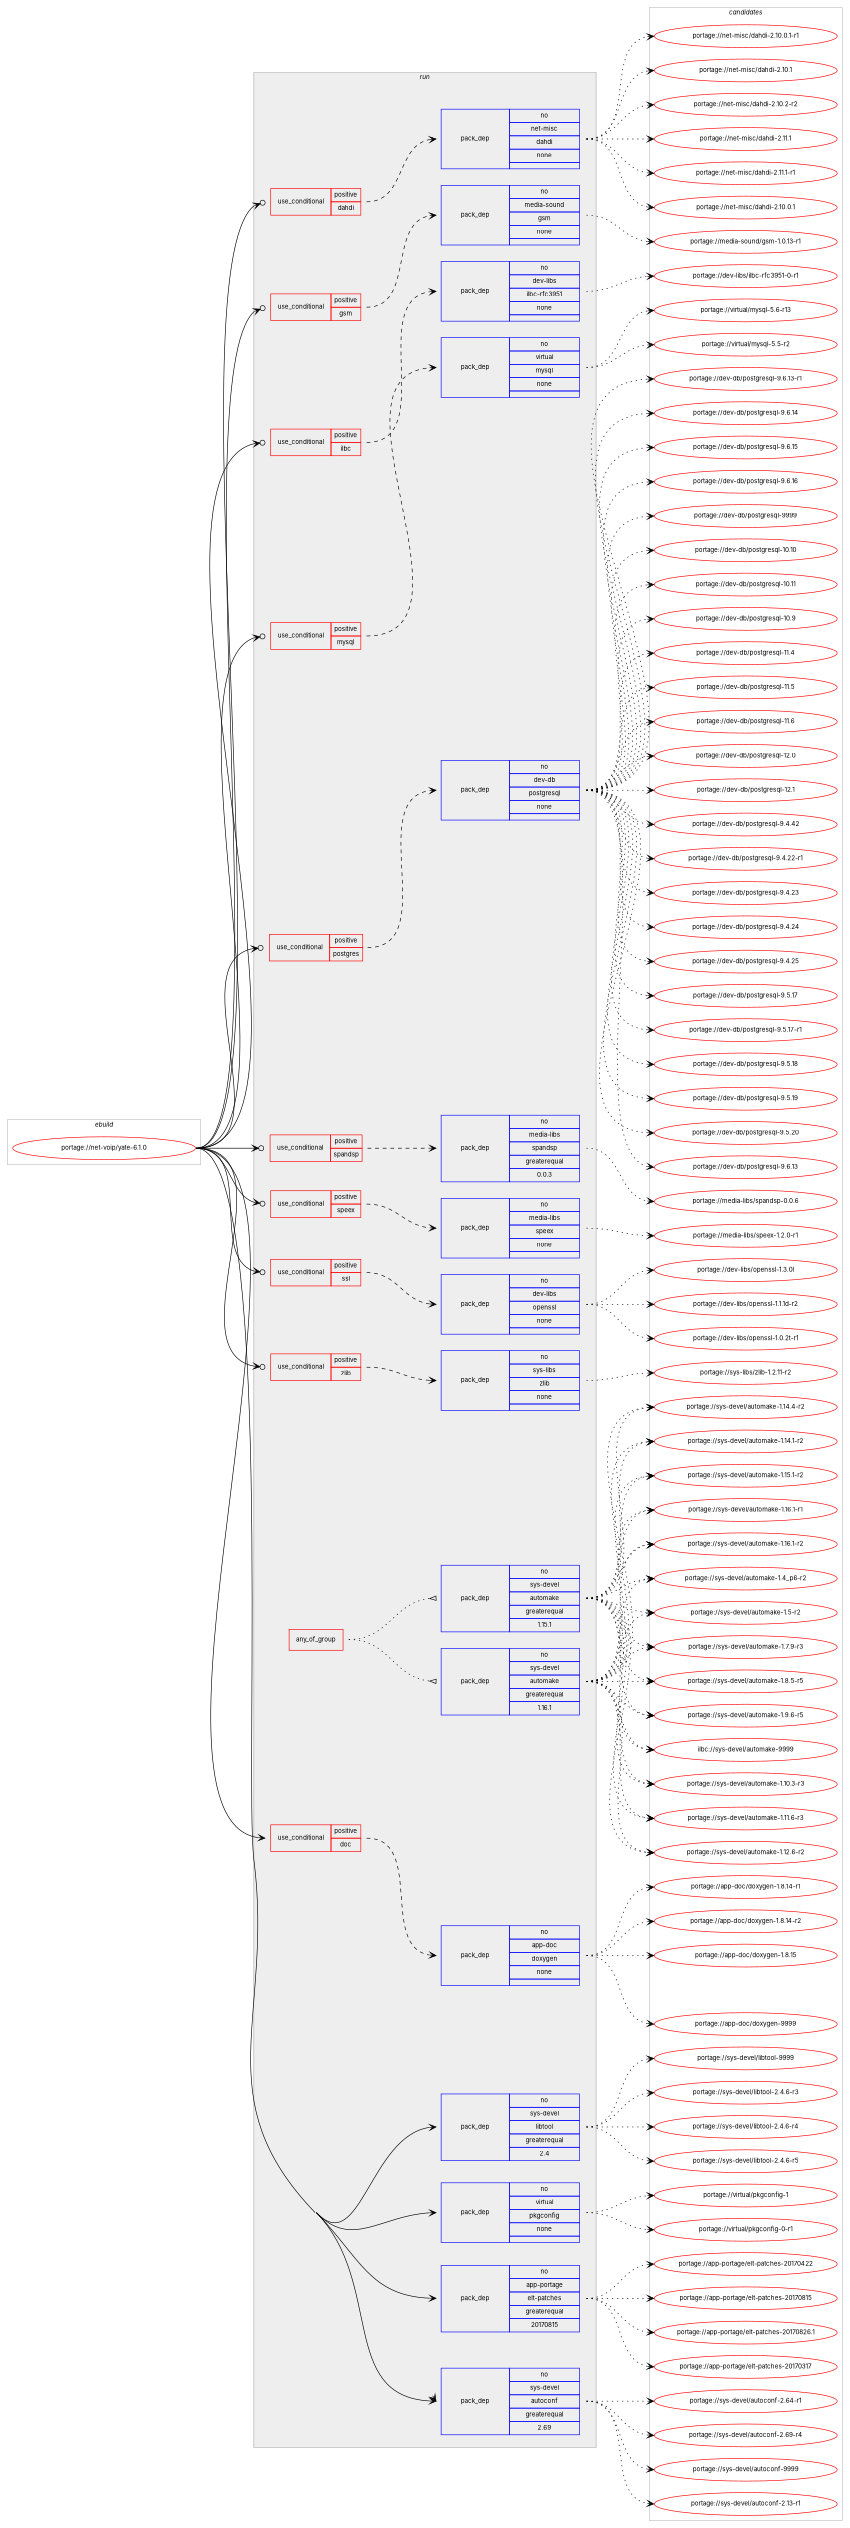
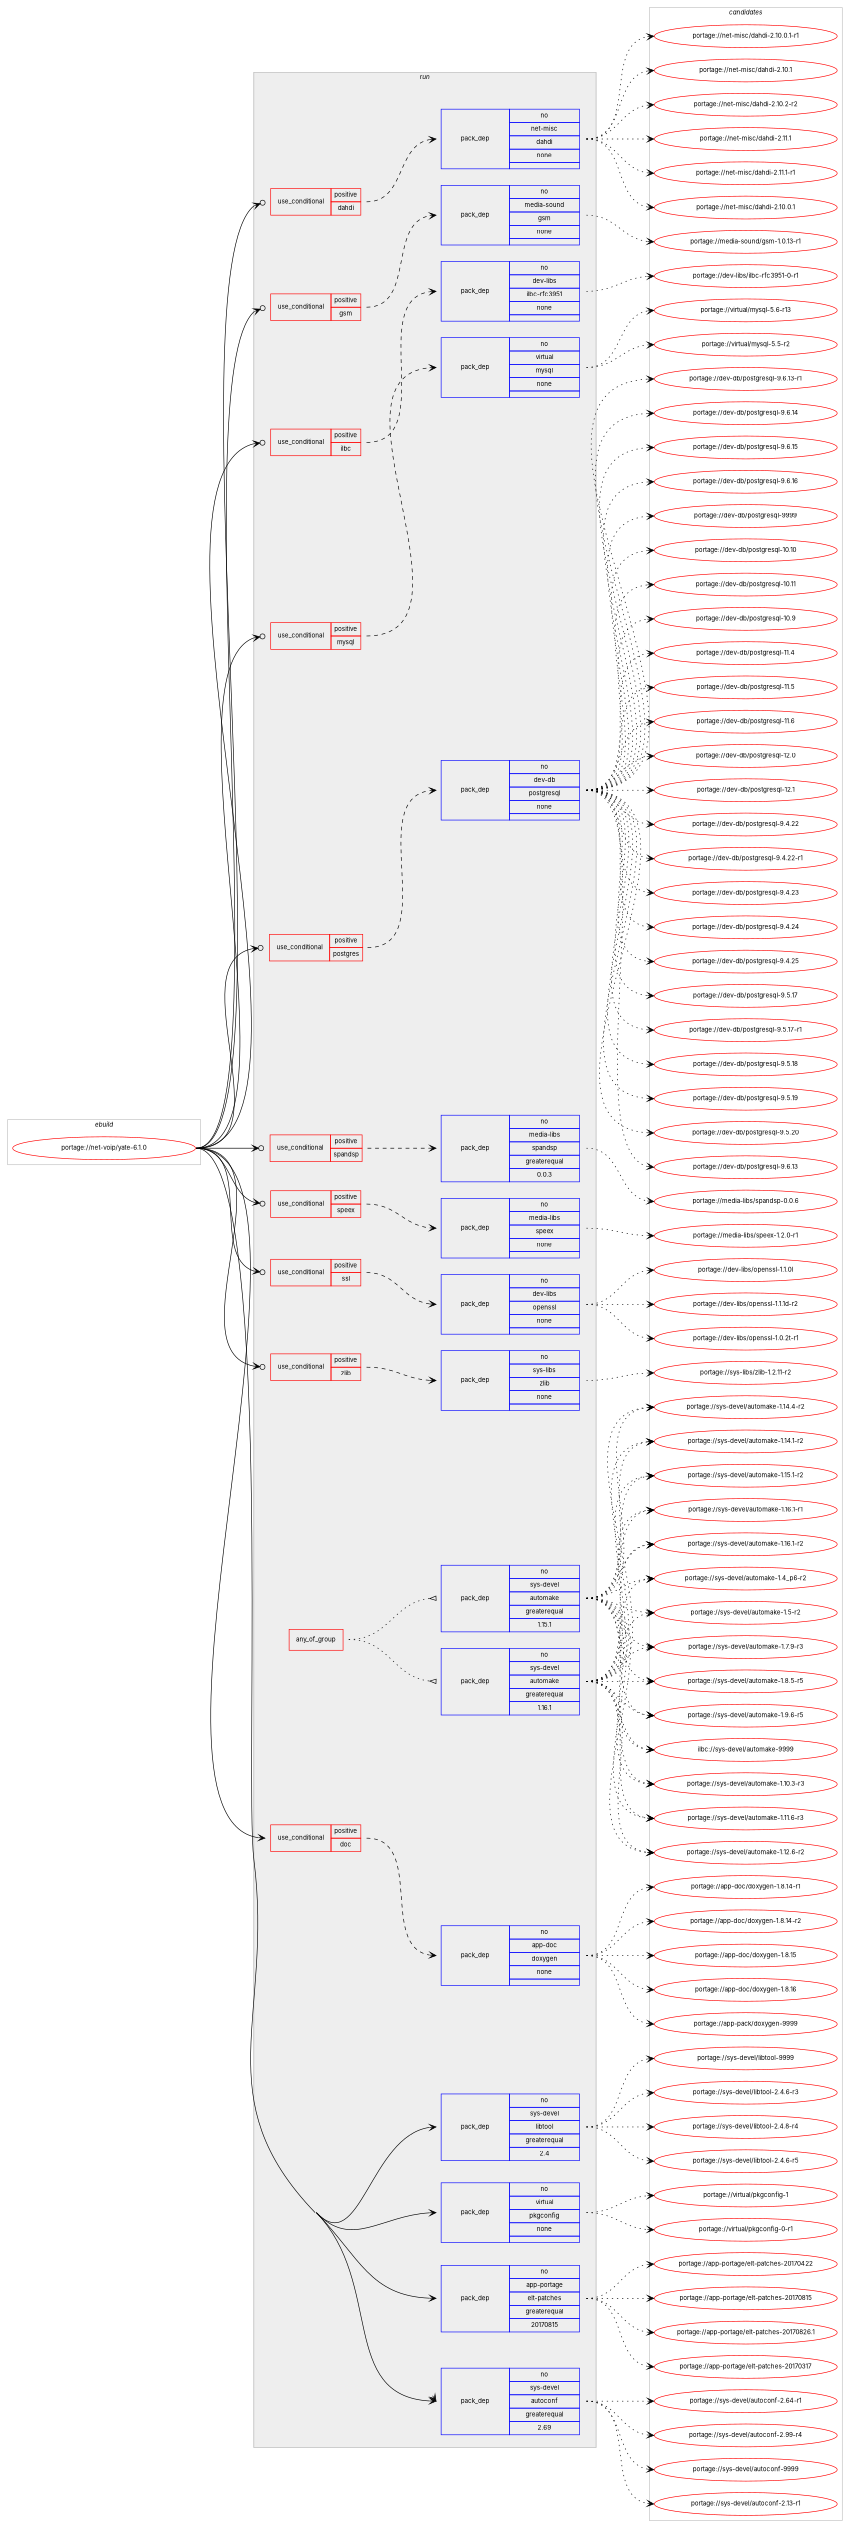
node "portage://dev-db/postgresql-9.4.42": label "portage://dev-db/postgresql-9.4.42" -> "portage://dev-db/postgresql-9.4.22"
node "portage://dev-libs/openssl-1.3.0l": label "portage://dev-libs/openssl-1.3.0l" -> "portage://dev-libs/openssl-1.1.0l"
node "portage://app-doc/doxygen-1.8.16": added
node "portage://app-doc/doxygen-9999": label "portage://app-doc/doxygen-9999" -> "portage://app-pack/doxygen-9999"
node "portage://sys-devel/libtool-2.4.6-r4": label "portage://sys-devel/libtool-2.4.6-r4" -> "portage://sys-devel/libtool-2.4.8-r4"
node "portage://sys-devel/autoconf-2.69-r4": label "portage://sys-devel/autoconf-2.69-r4" -> "portage://sys-devel/autoconf-2.99-r4"
